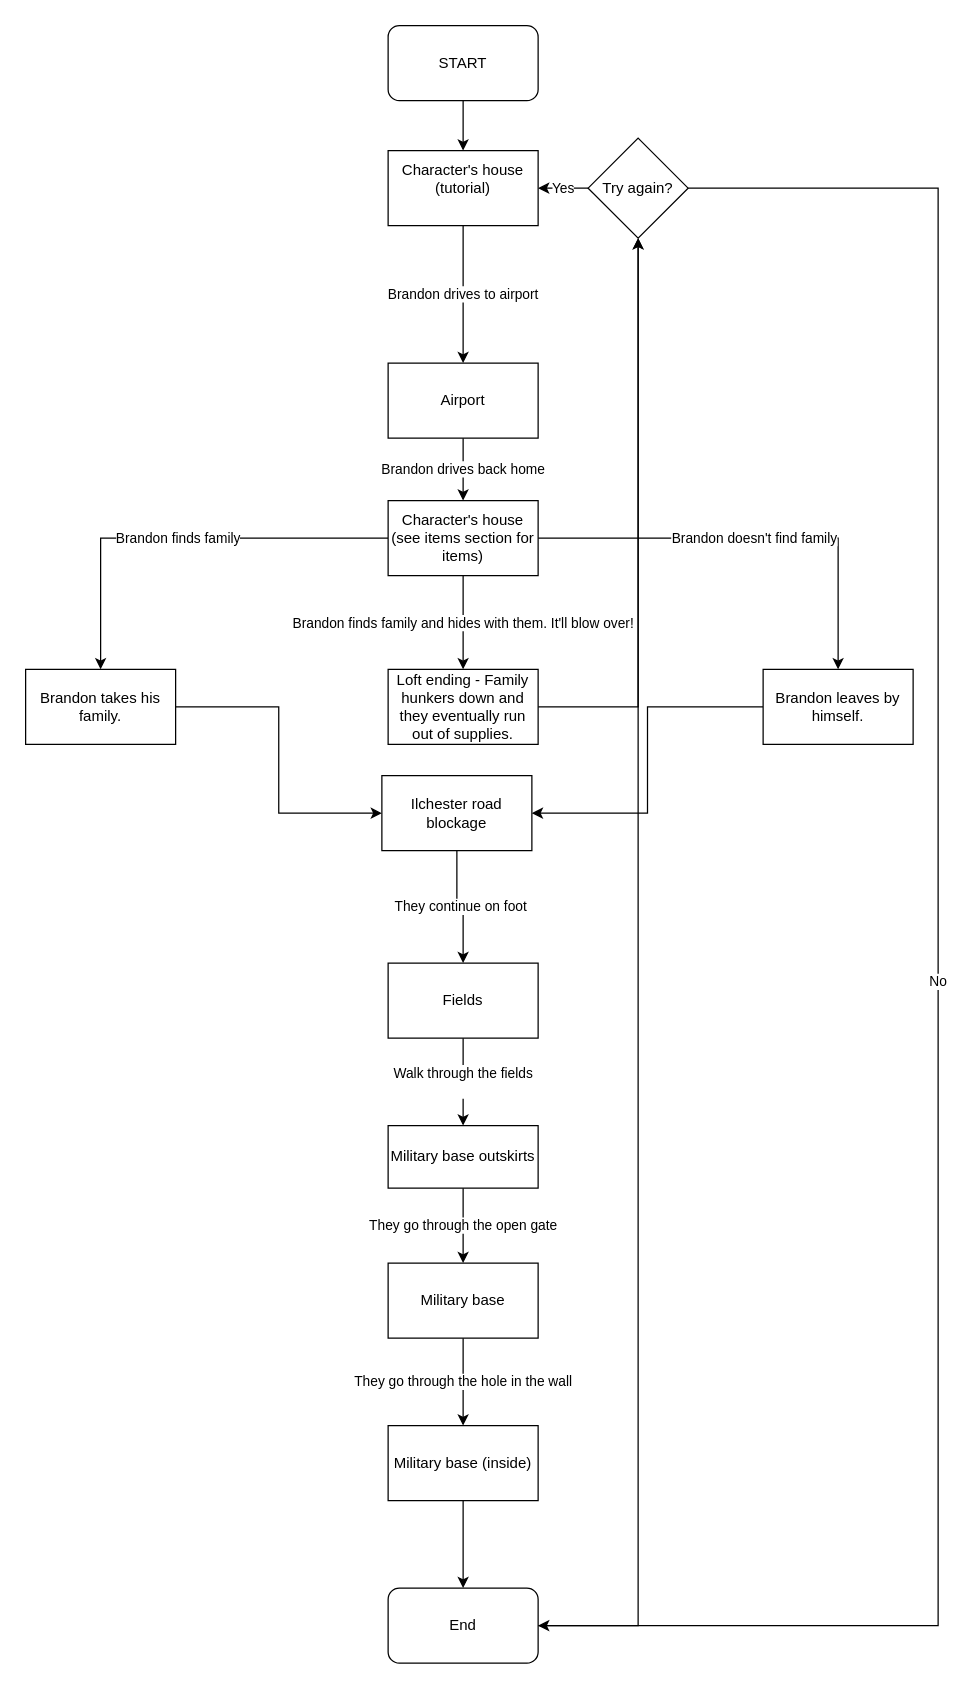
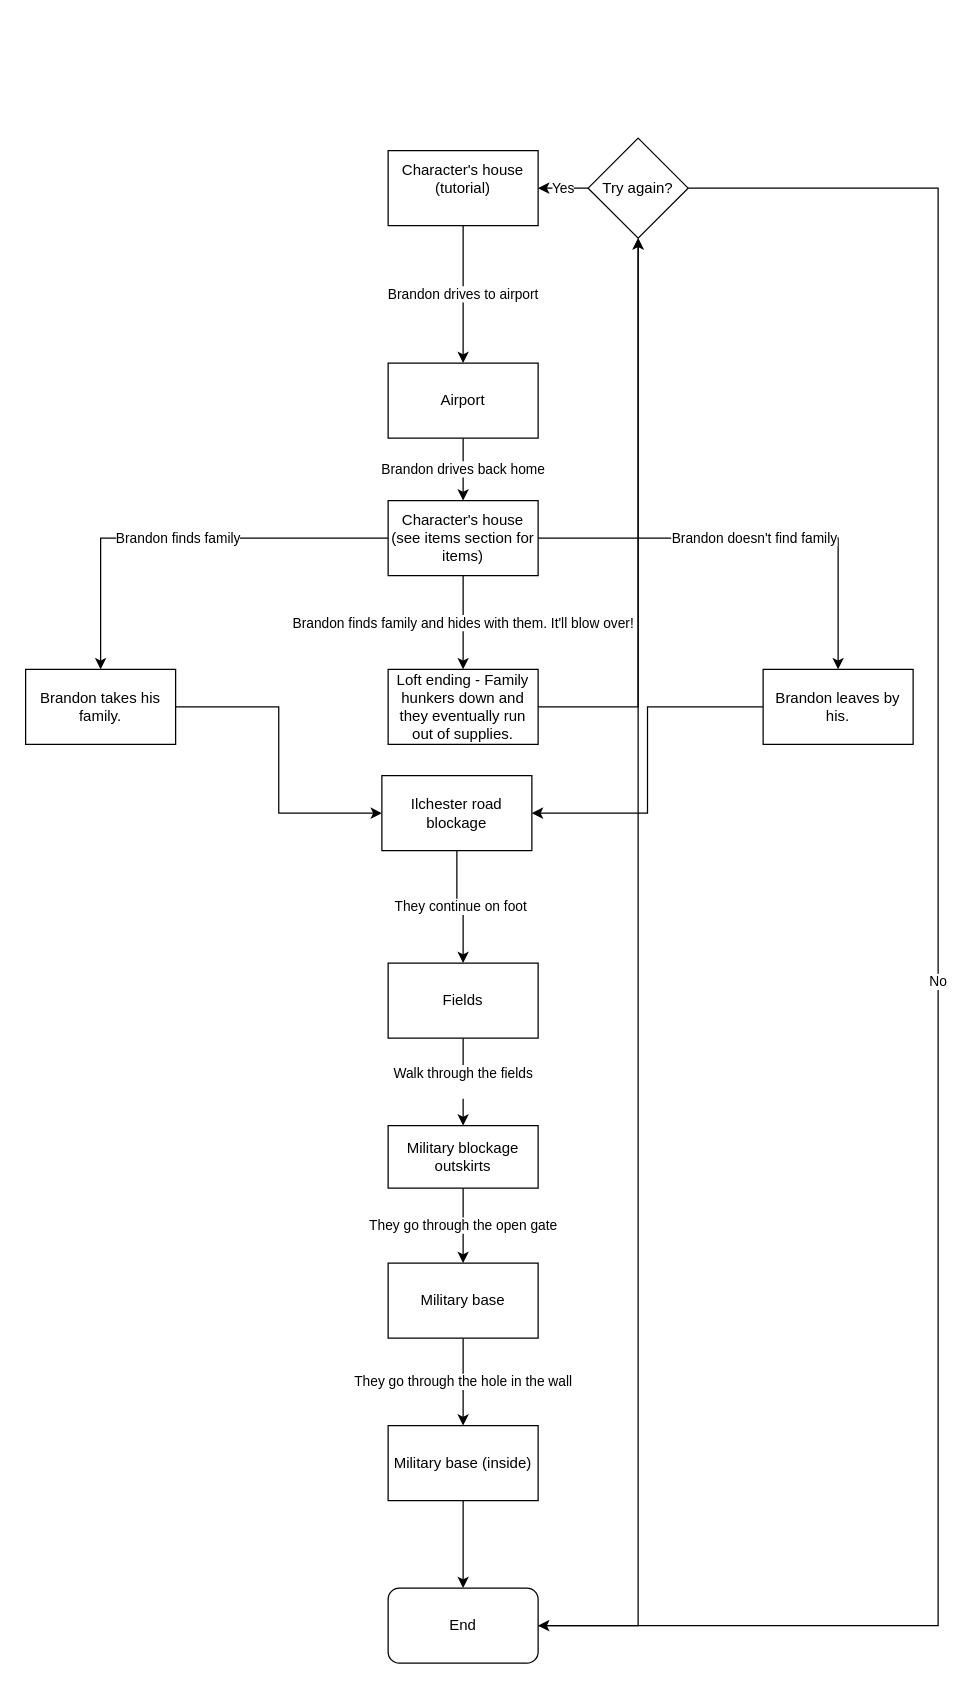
node "START": removed
edge "START" -> "Character's house (tutorial)": removed
node "Brandon leaves by himself.": label "Brandon leaves by himself." -> "Brandon leaves by his."
node "Military base outskirts": label "Military base outskirts" -> "Military blockage outskirts"
